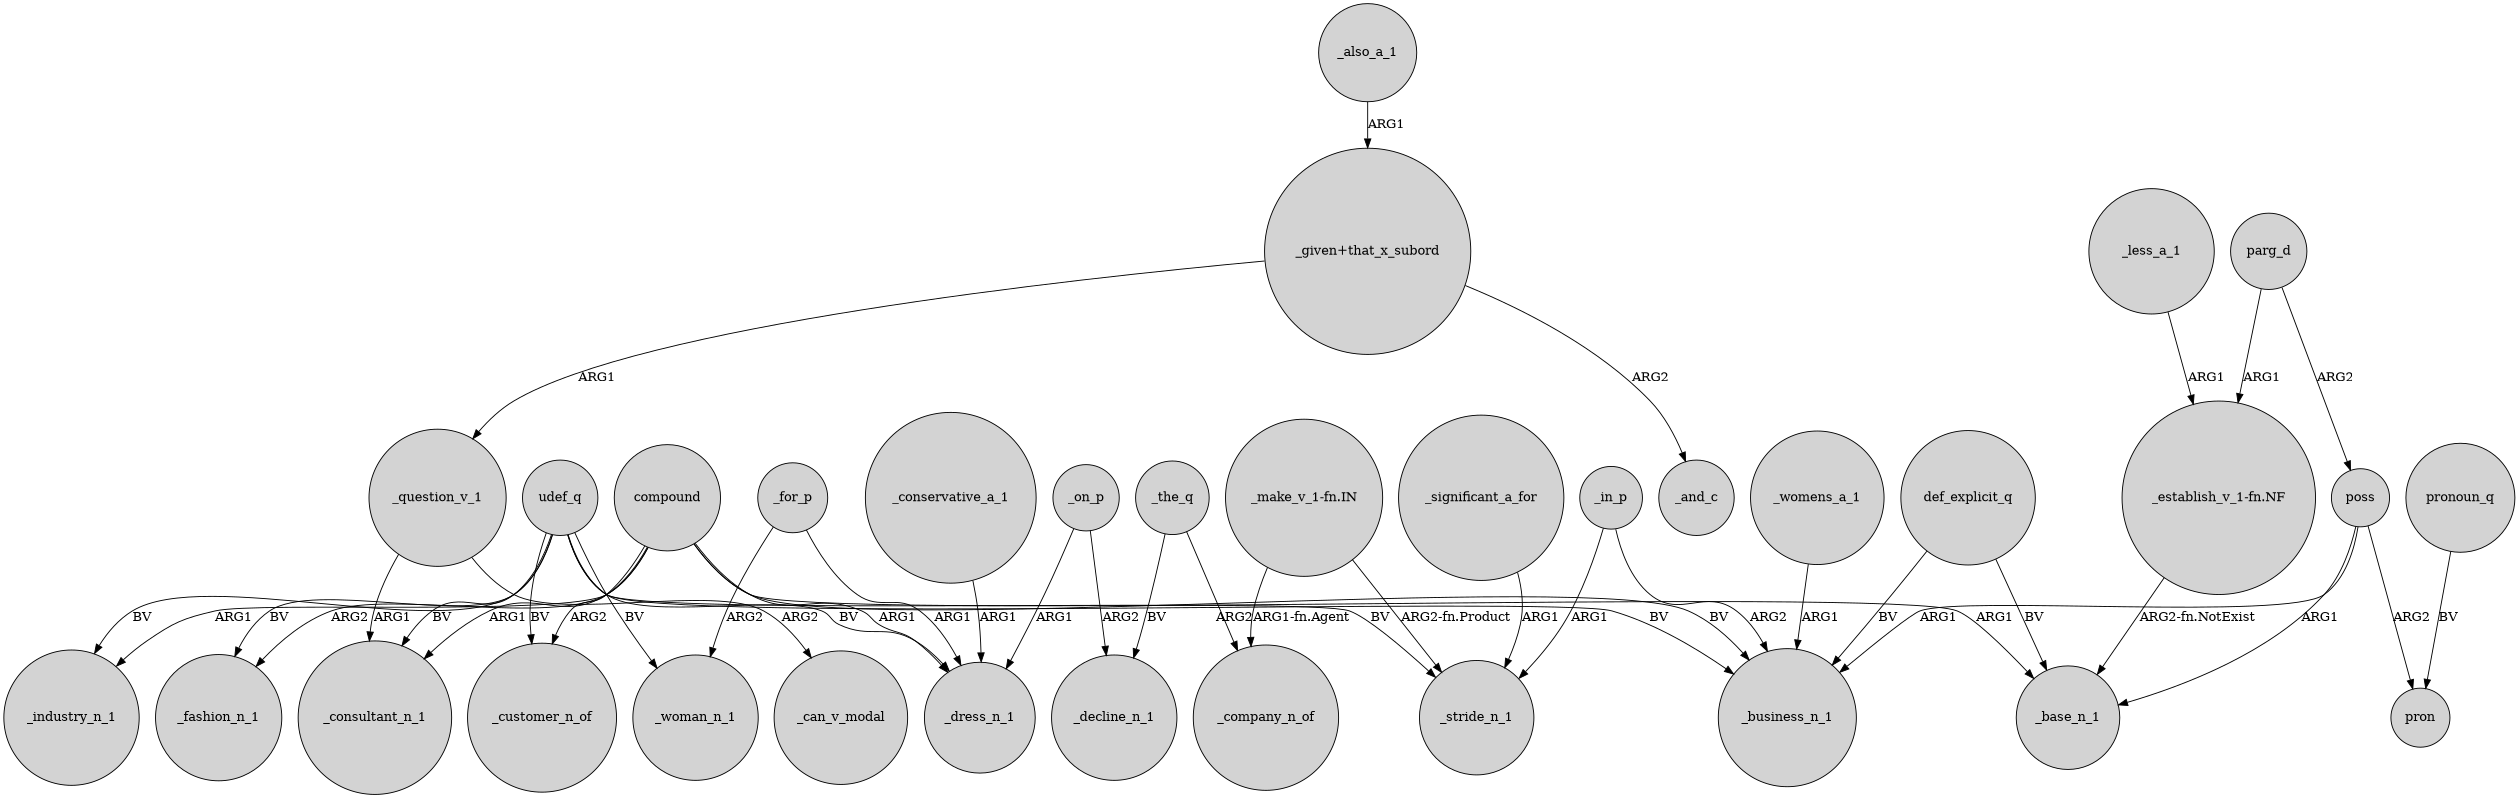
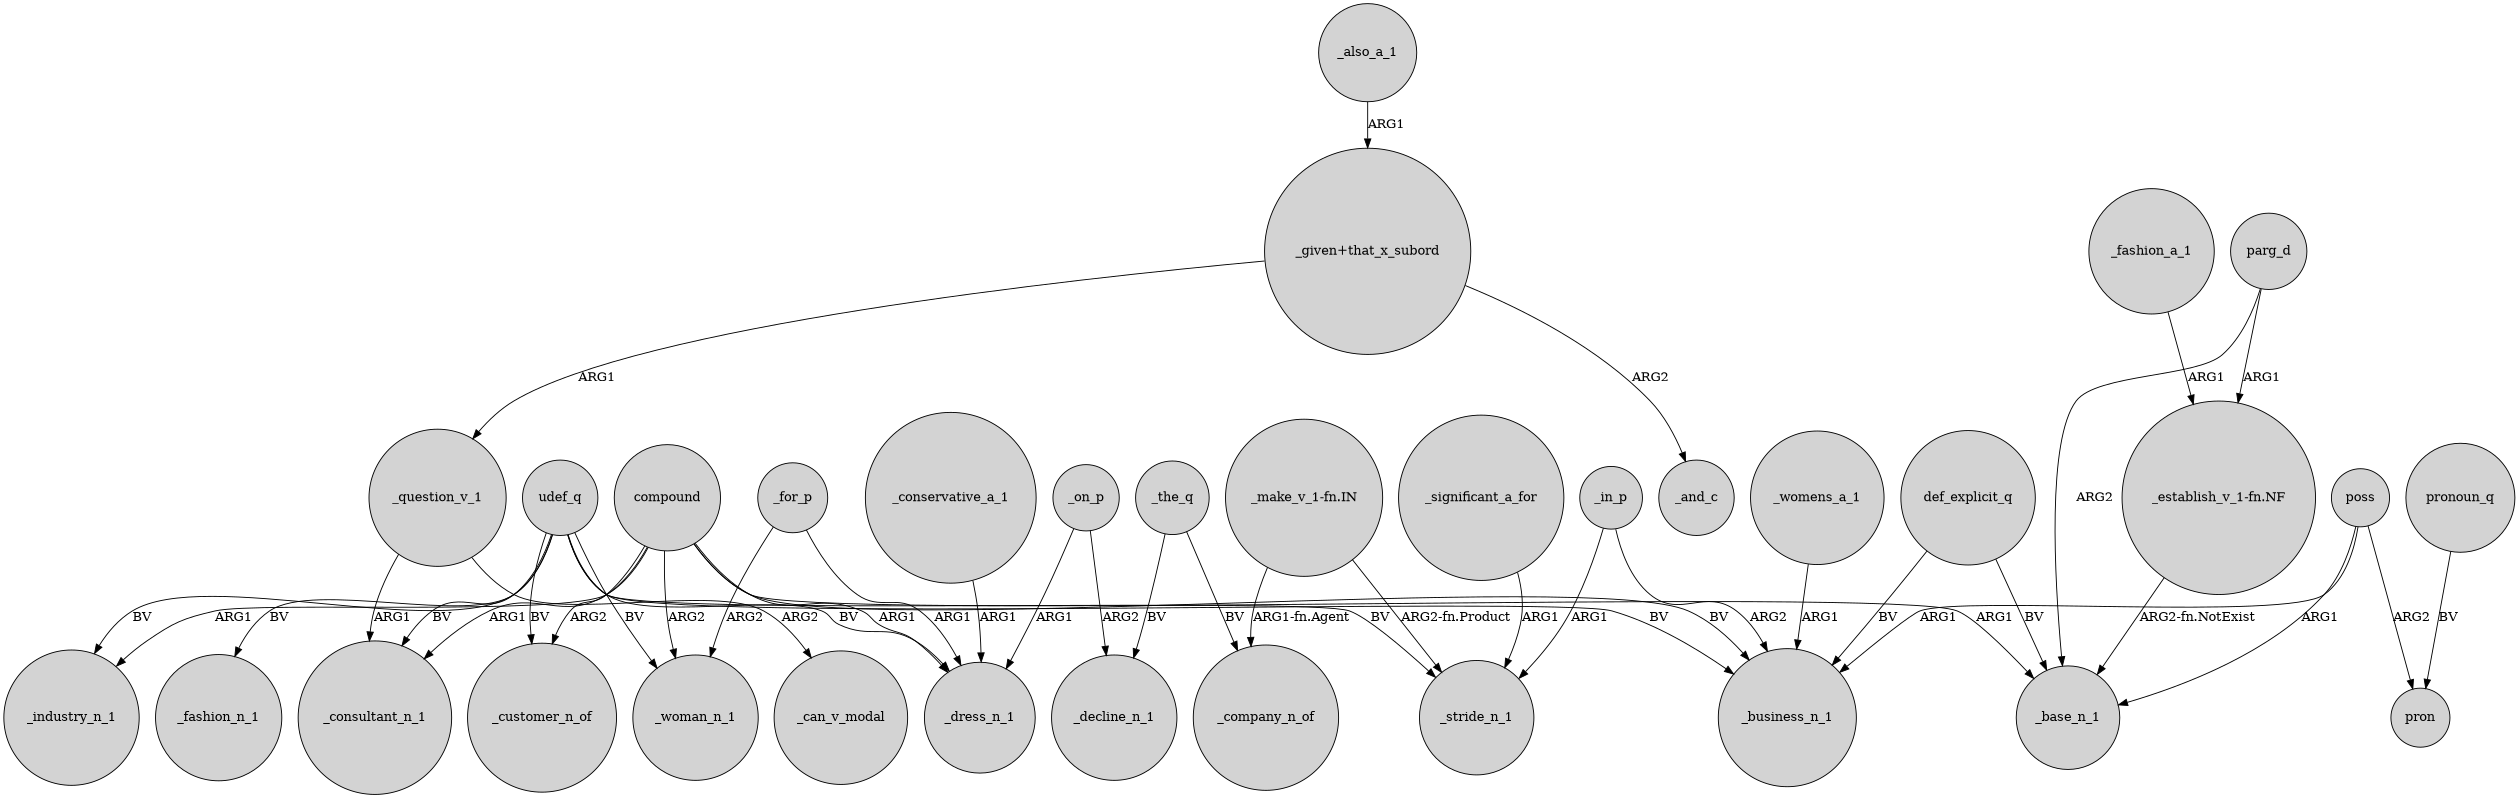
node "_less_a_1": label "_less_a_1" -> "_fashion_a_1"
edge "parg_d" -> "poss": now "parg_d" -> "_base_n_1"
edge "compound" -> "_fashion_n_1": now "compound" -> "_woman_n_1"
edge "_the_q" -> "_company_n_of": label "ARG2" -> "BV"
